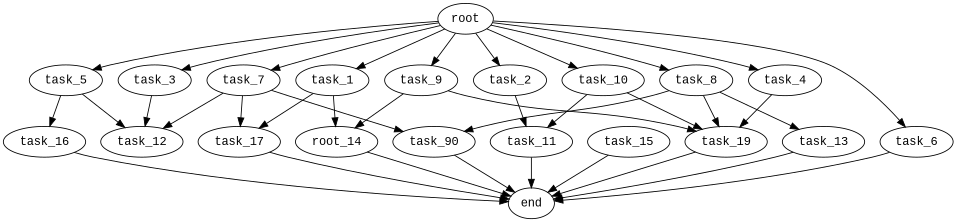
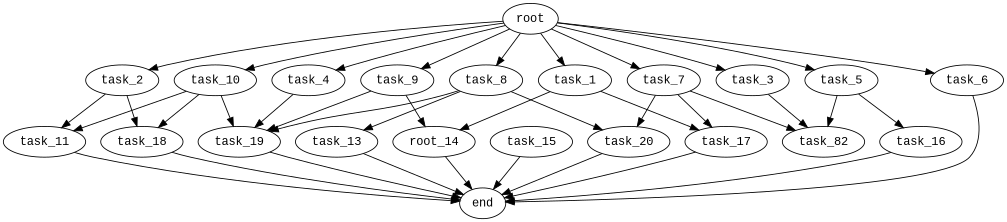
node "task_18": added
node "task_12": label "task_12" -> "task_82"
node "task_90": label "task_90" -> "task_20"
